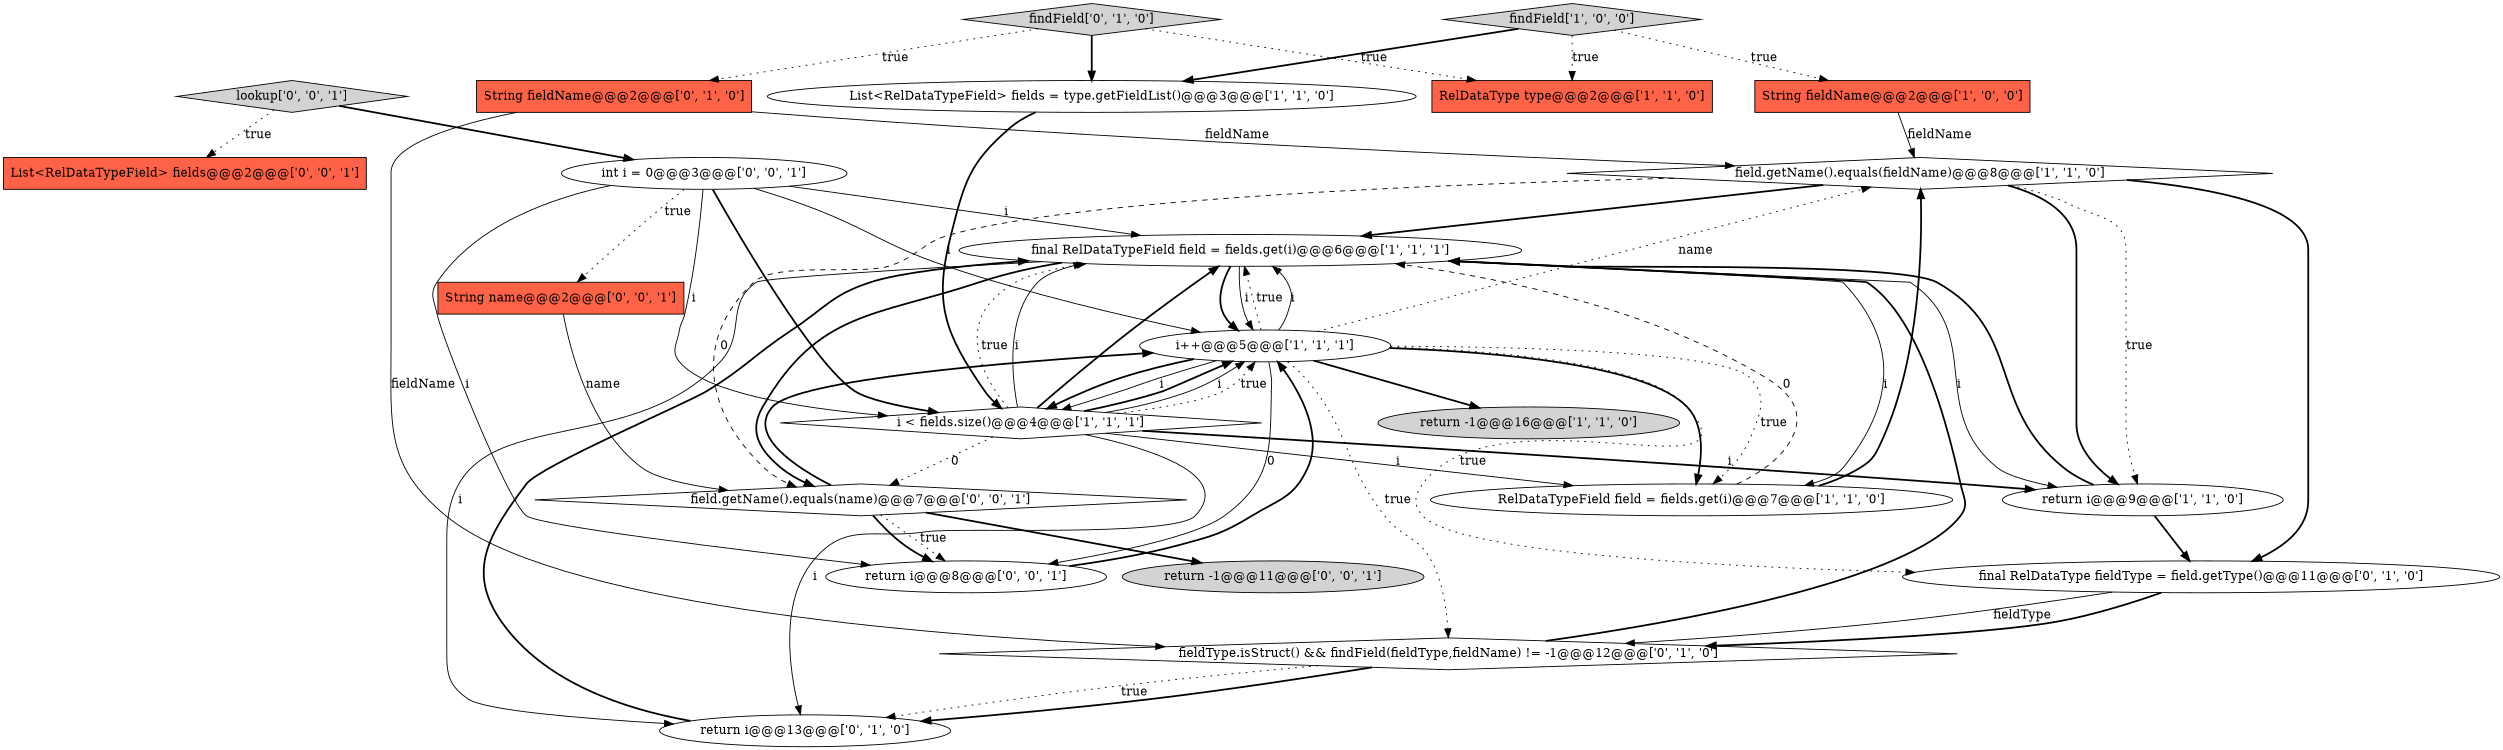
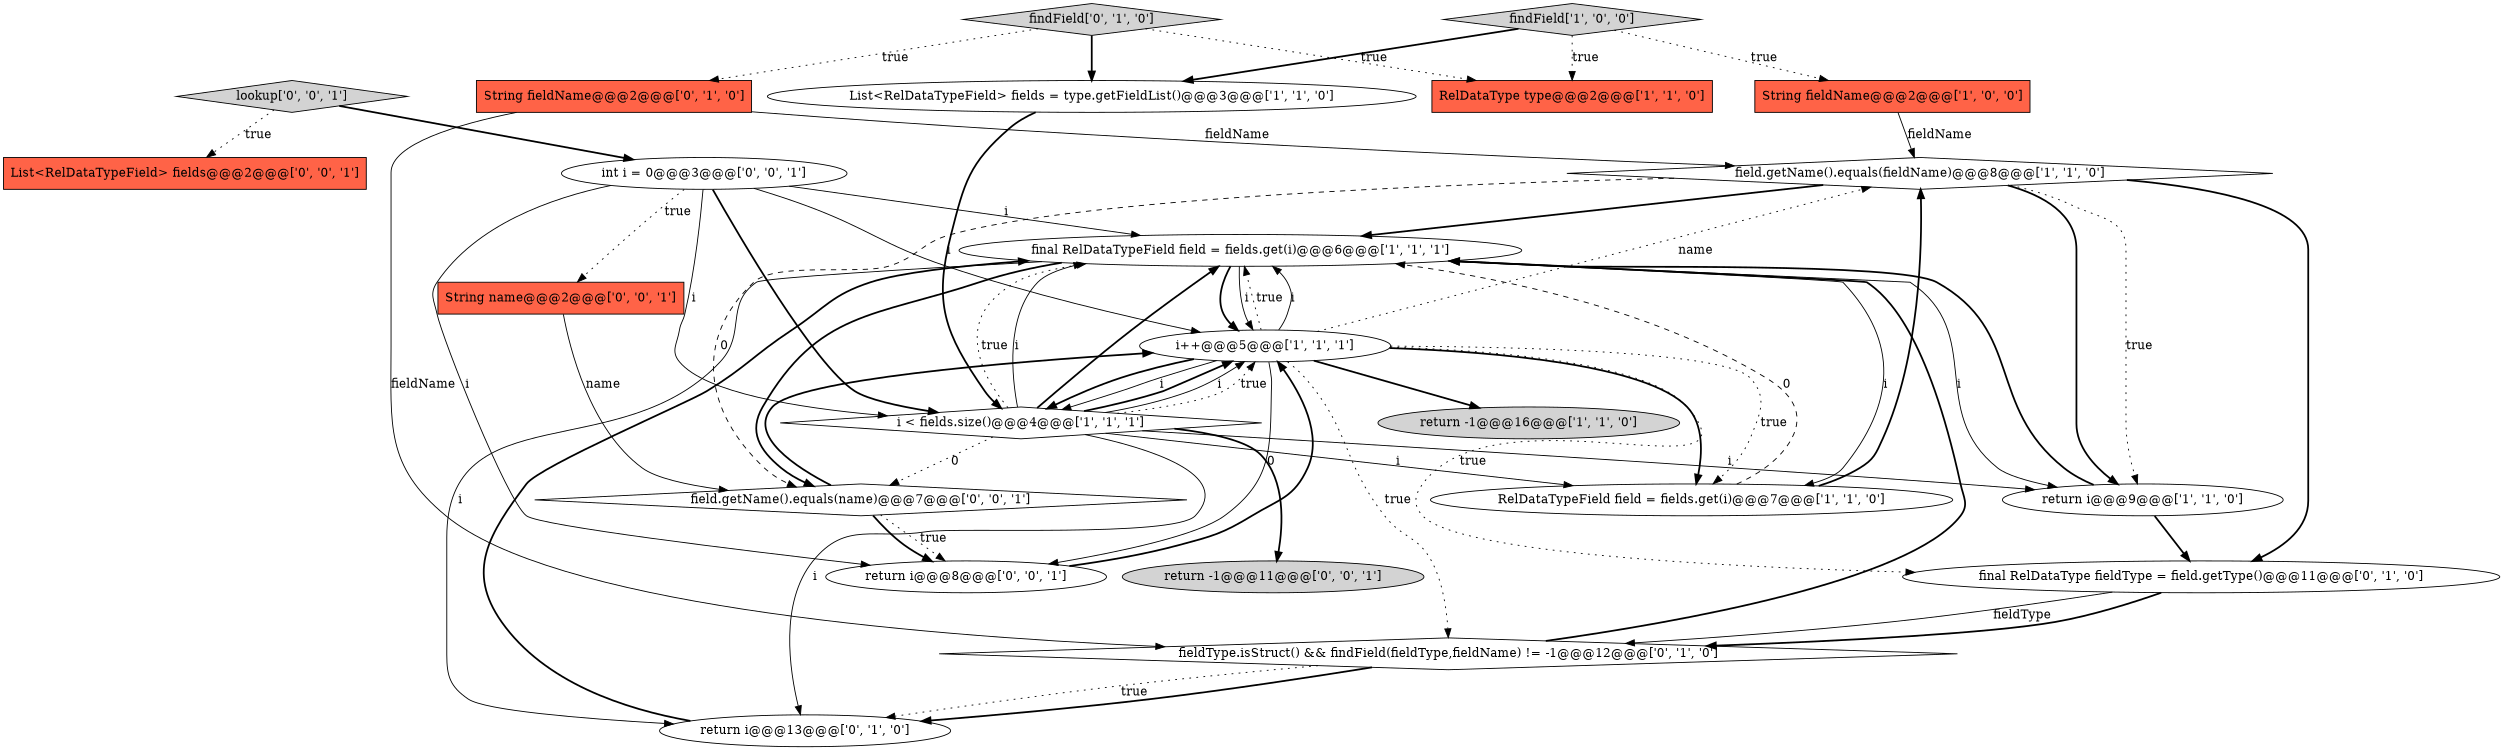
edge "i < fields.size()@@@4@@@['1', '1', '1']" -> "return i@@@9@@@['1', '1', '0']": style bold -> solid
edge "field.getName().equals(name)@@@7@@@['0', '0', '1']" -> "return -1@@@11@@@['0', '0', '1']": now "i < fields.size()@@@4@@@['1', '1', '1']" -> "return -1@@@11@@@['0', '0', '1']"
